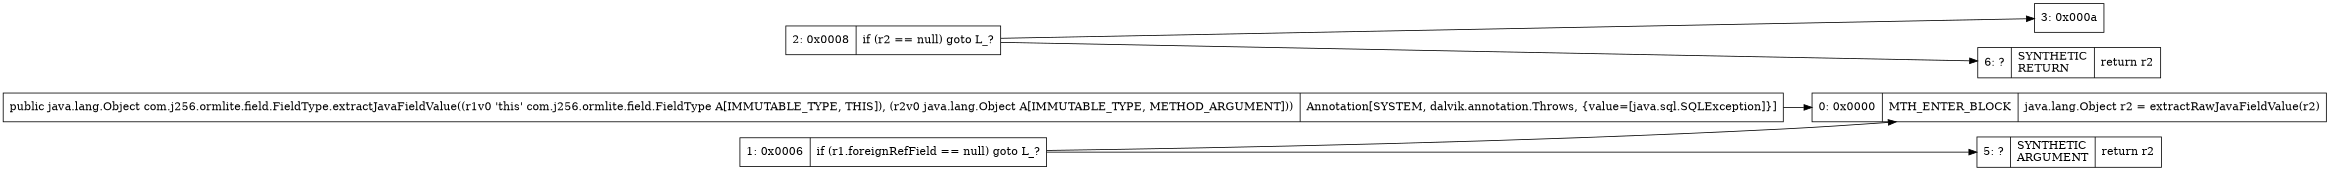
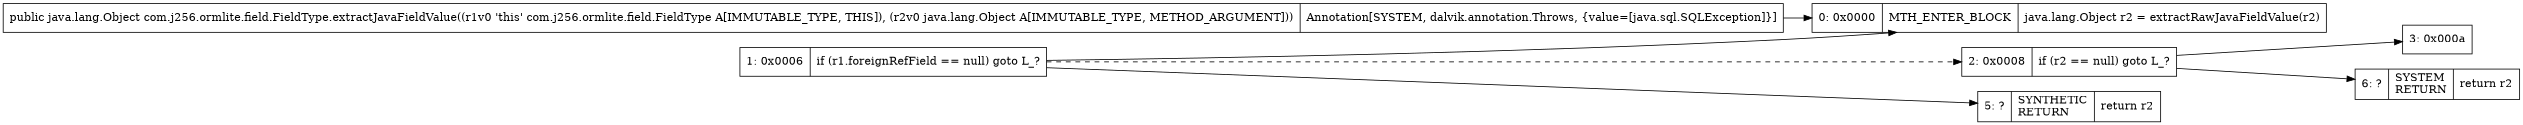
node "6: ?": text "SYNTHETIC" -> "SYSTEM"
edge "1: 0x0006" -> "2: 0x0008": added
node "5: ?": text "ARGUMENT" -> "RETURN"
